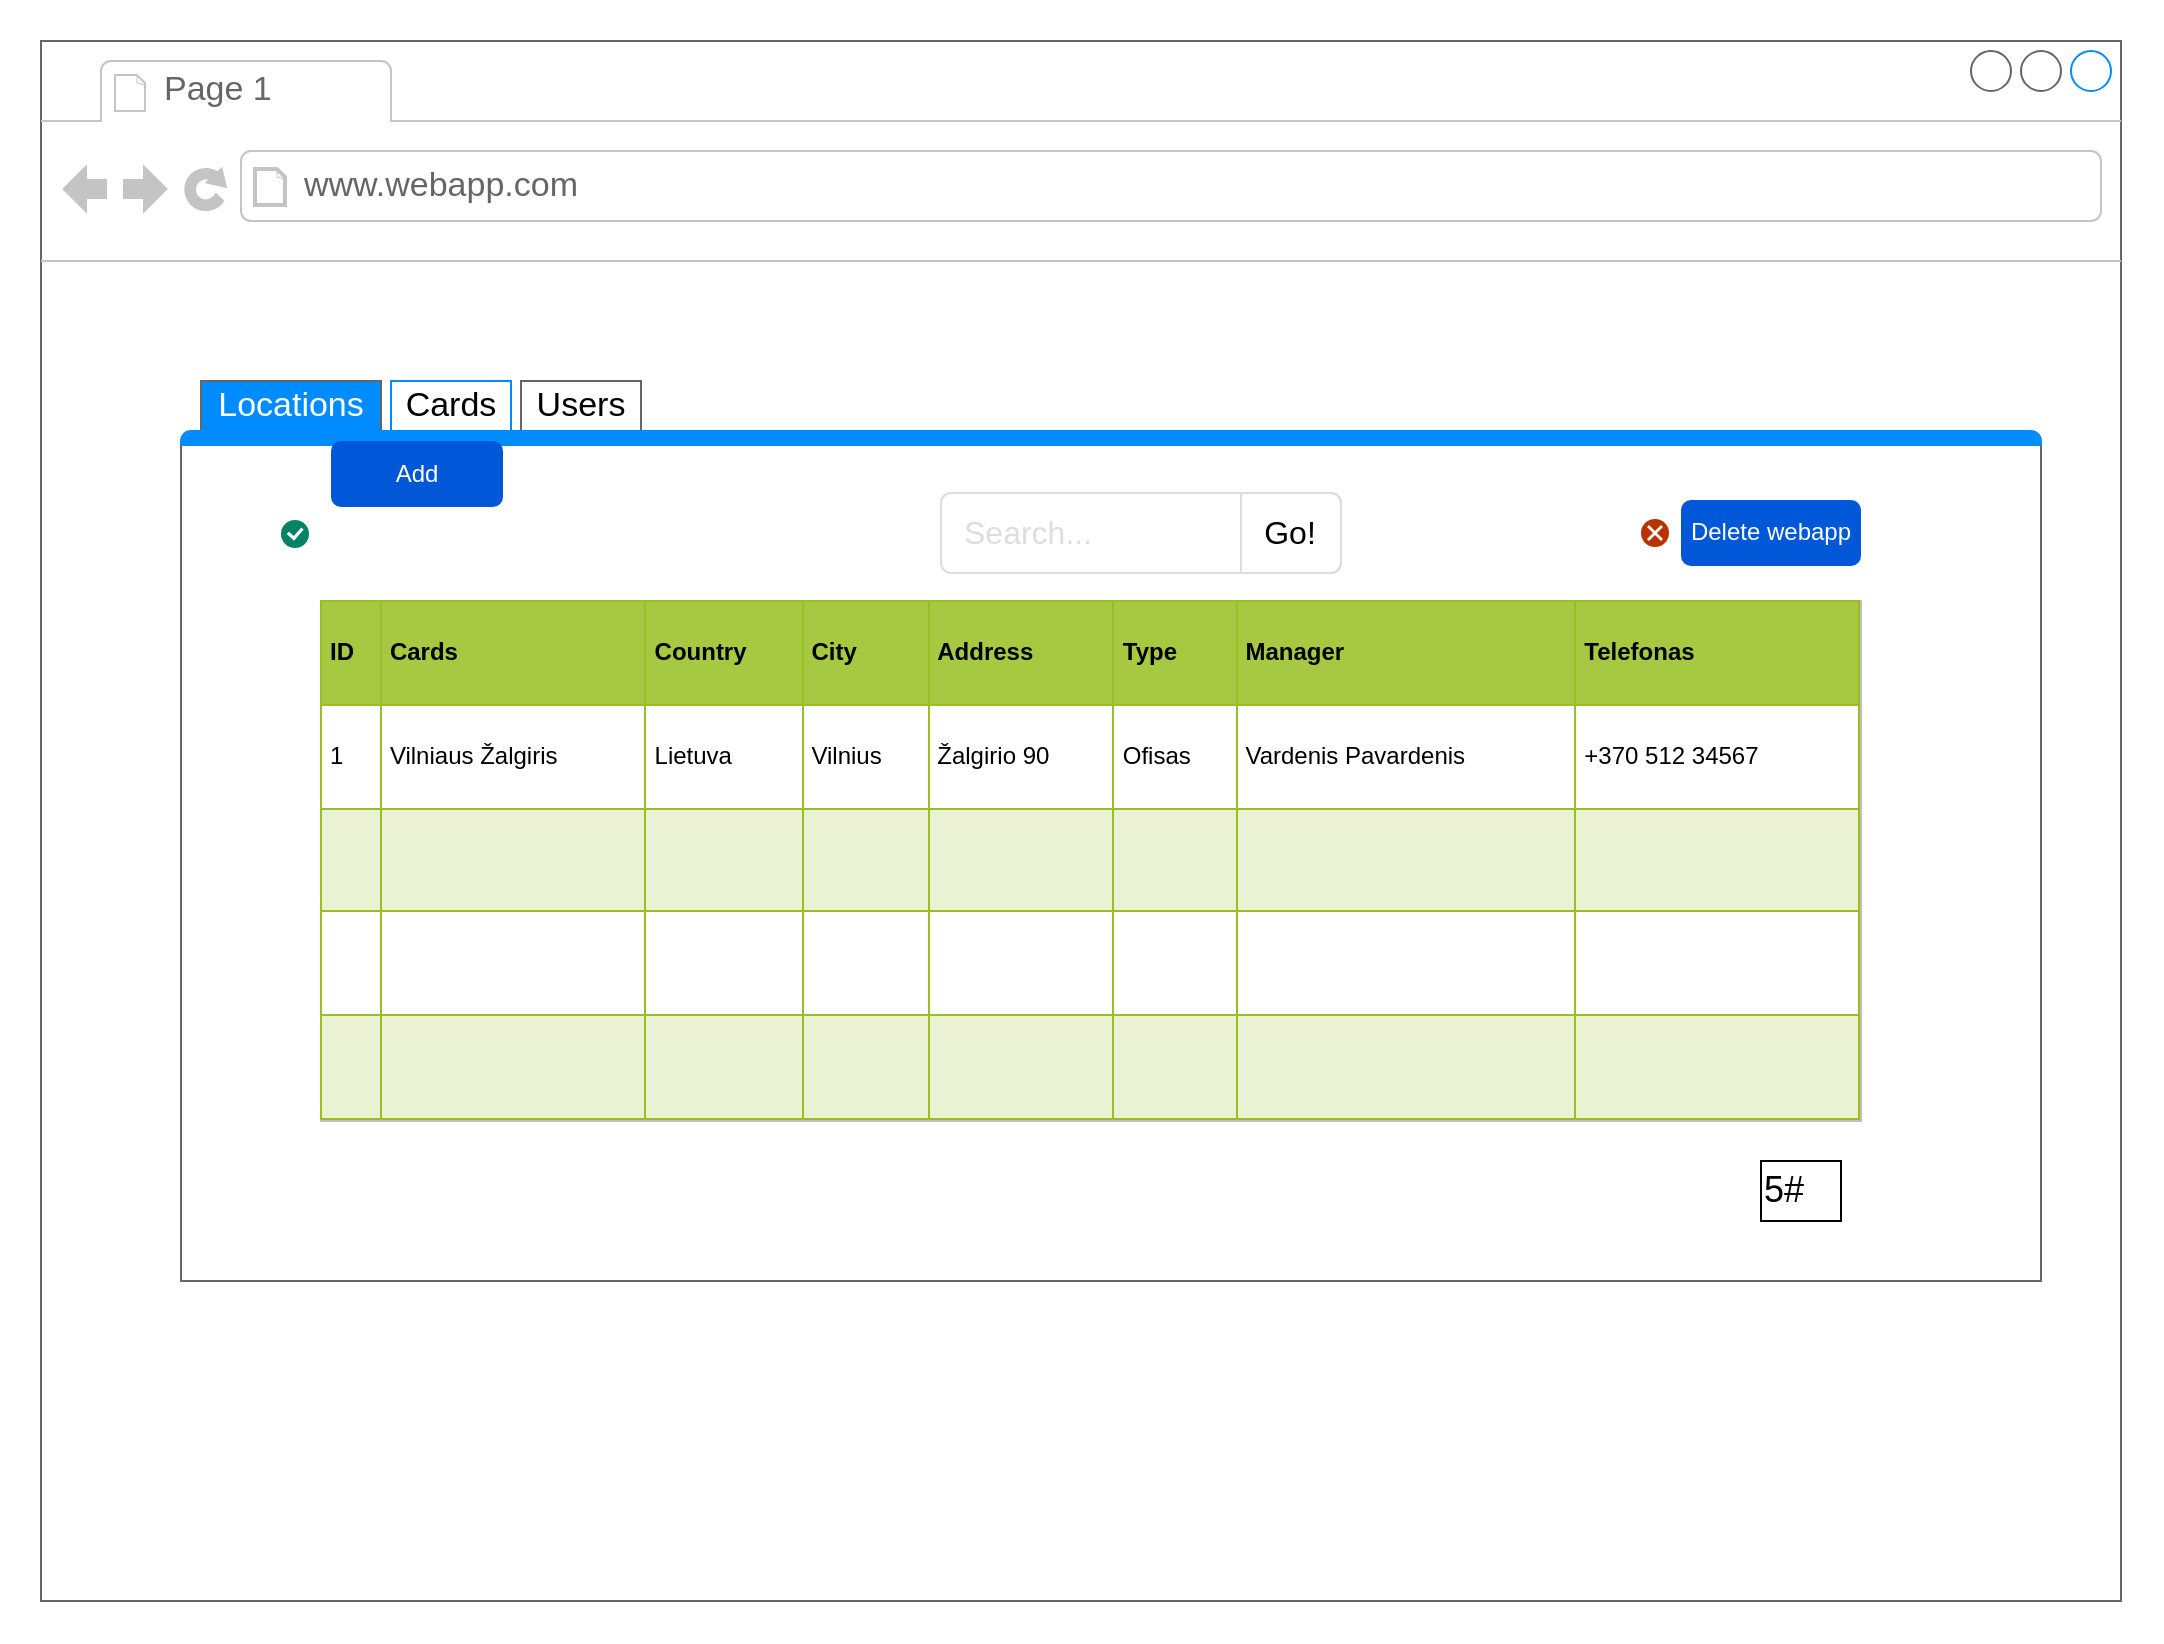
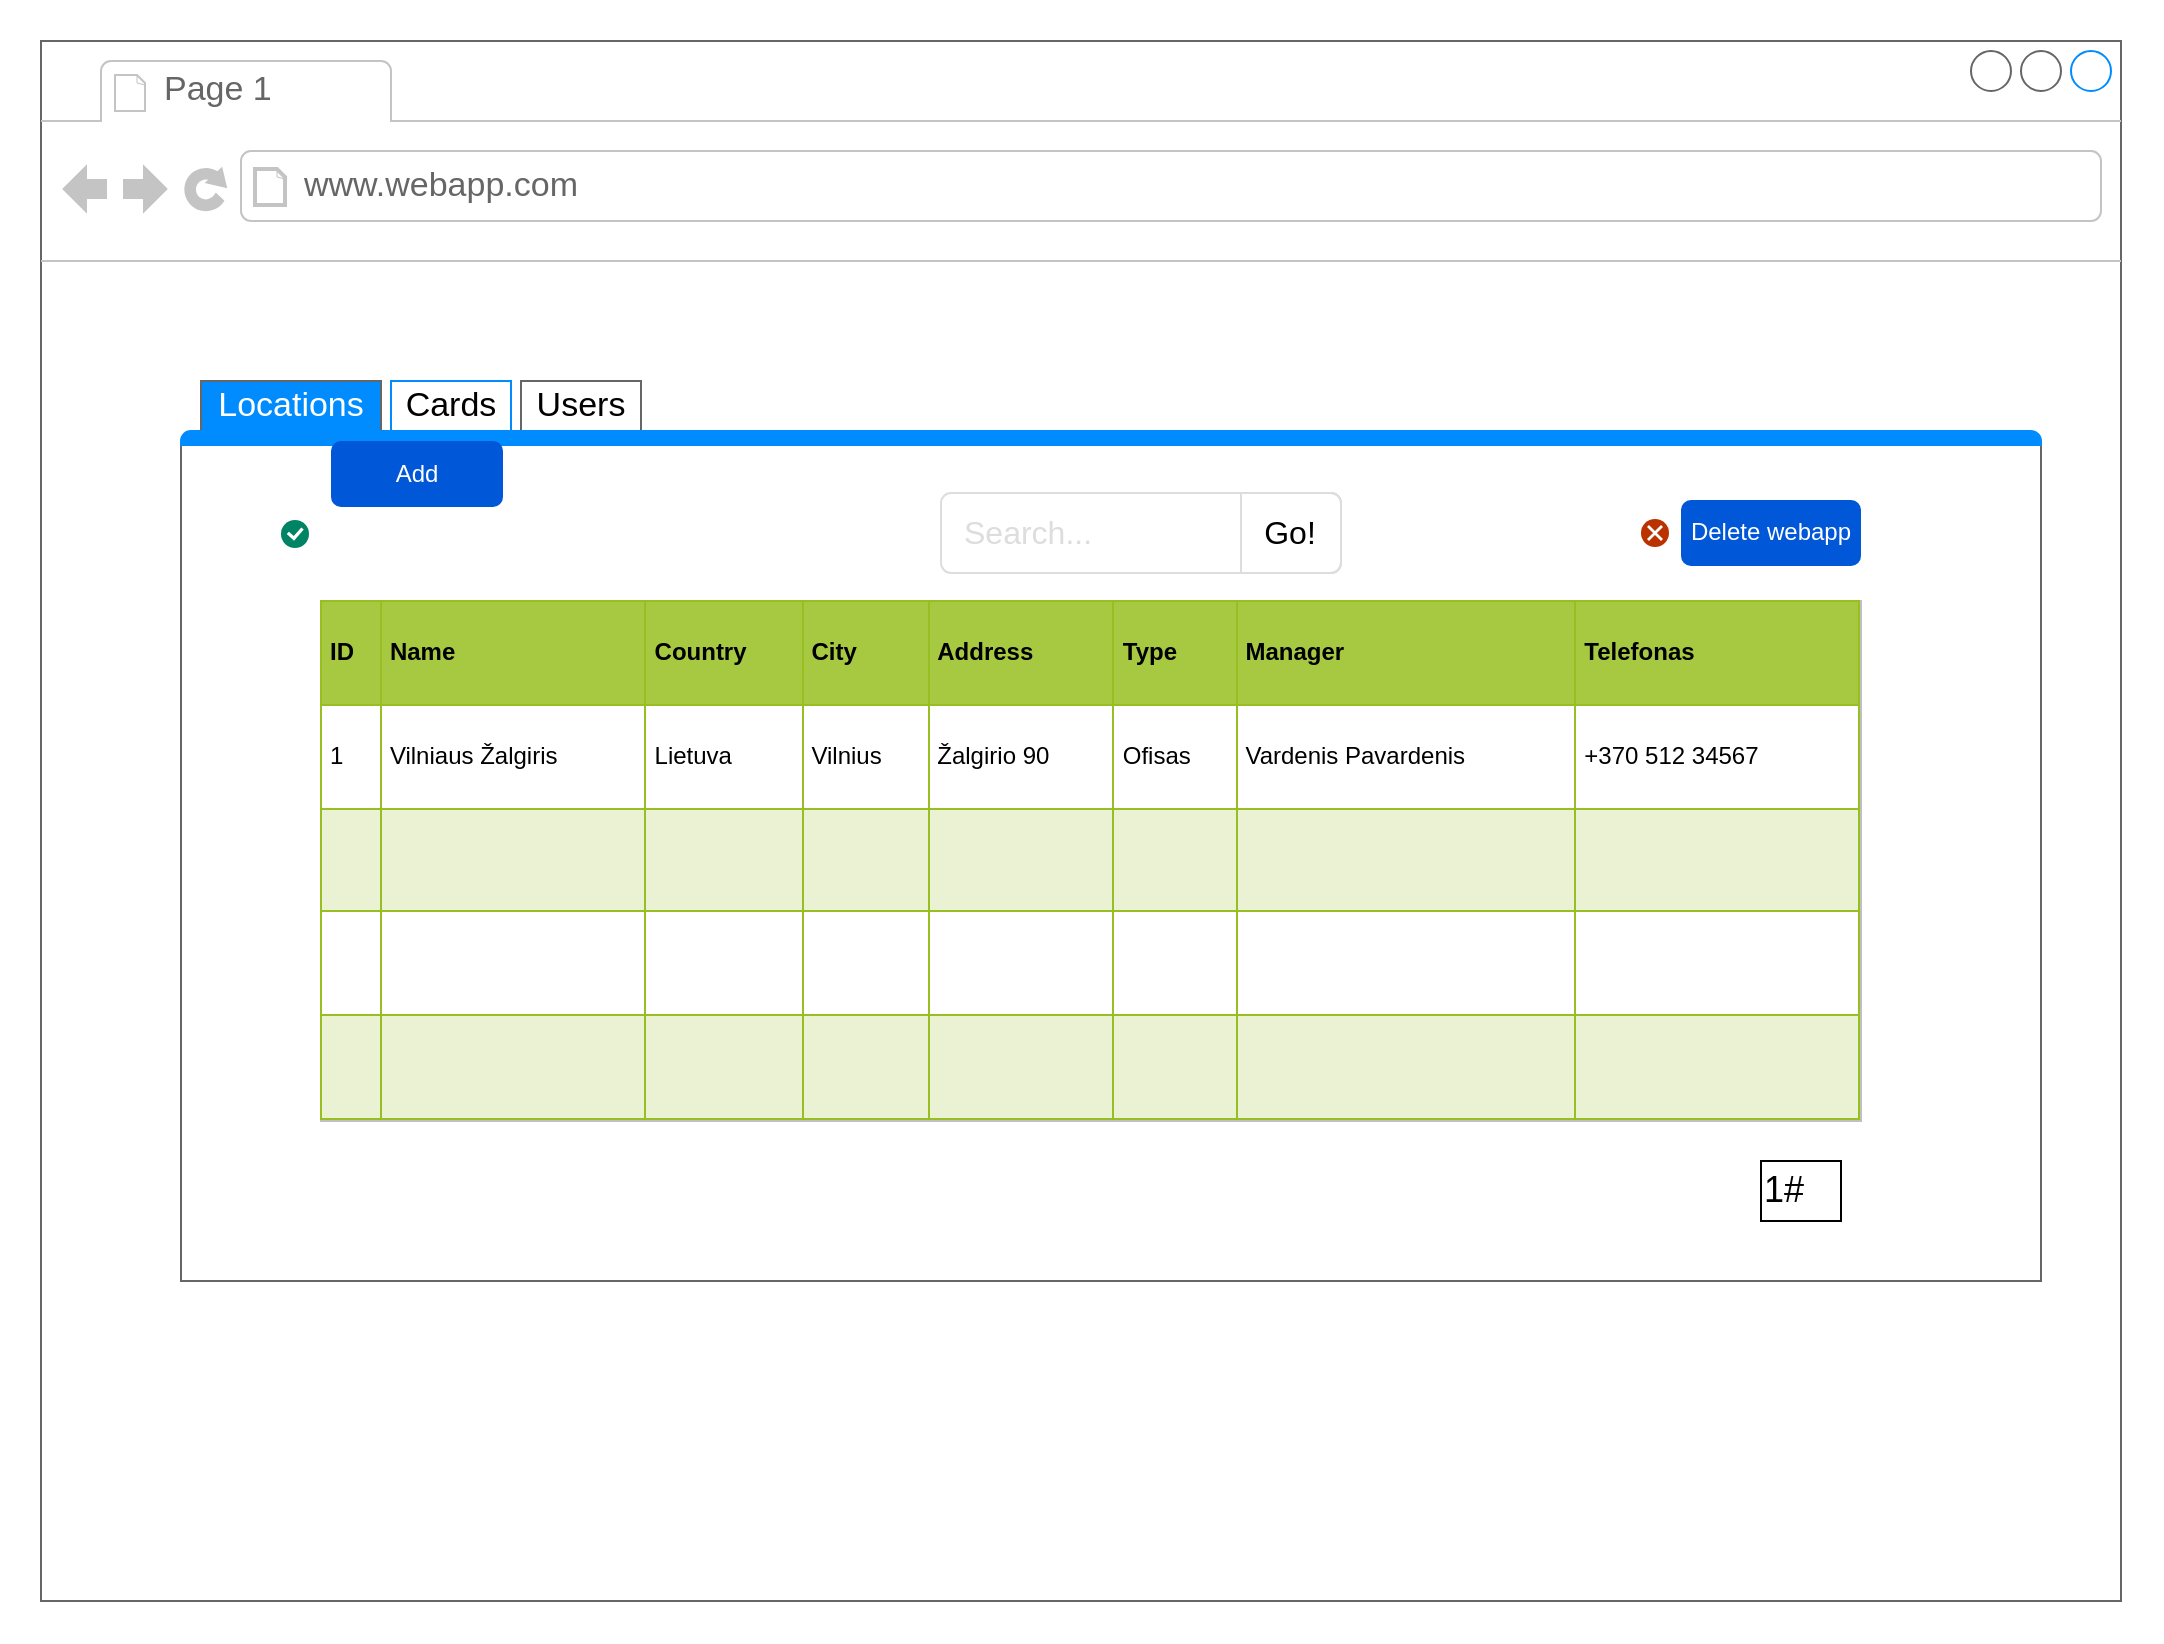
node "IDCardsCountryCity Address Type Manager Telefonas 1 Vilniaus Žalgiris Lietuva Vilnius Žalgirio 90 Ofisas Vardenis Pavardenis +370 512 34567": label "IDCardsCountryCity Address Type Manager Telefonas 1 Vilniaus Žalgiris Lietuva Vilnius Žalgirio 90 Ofisas Vardenis Pavardenis +370 512 34567" -> "IDNameCountryCity Address Type Manager Telefonas 1 Vilniaus Žalgiris Lietuva Vilnius Žalgirio 90 Ofisas Vardenis Pavardenis +370 512 34567"
node "5#": label "5#" -> "1#"
